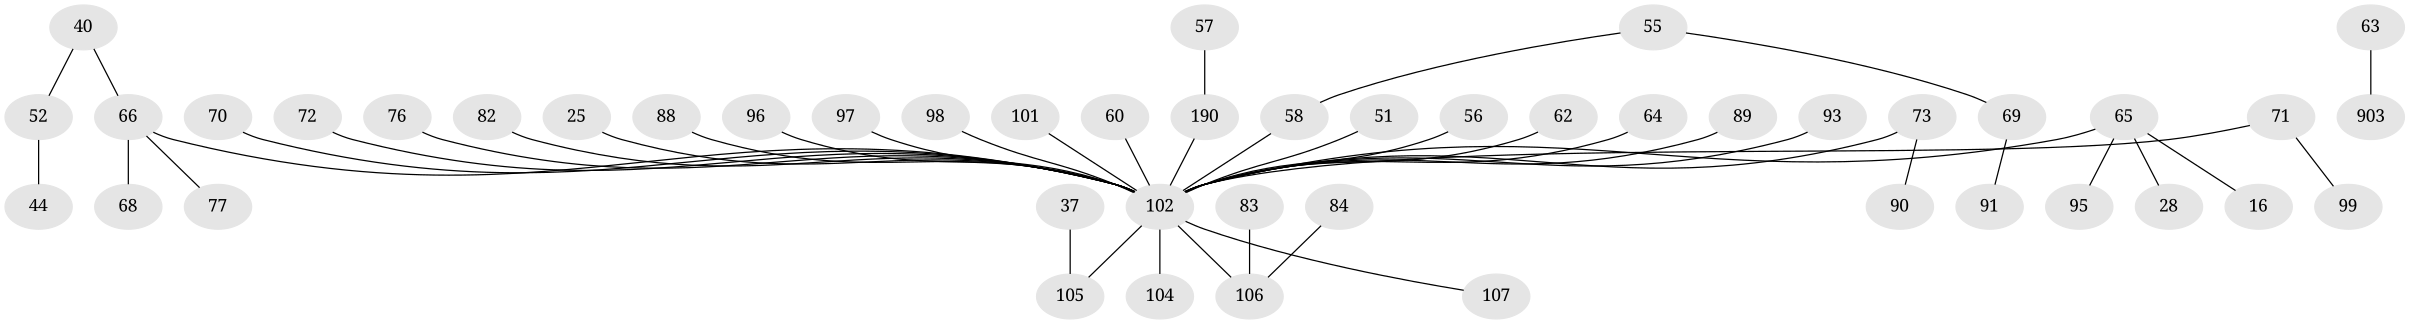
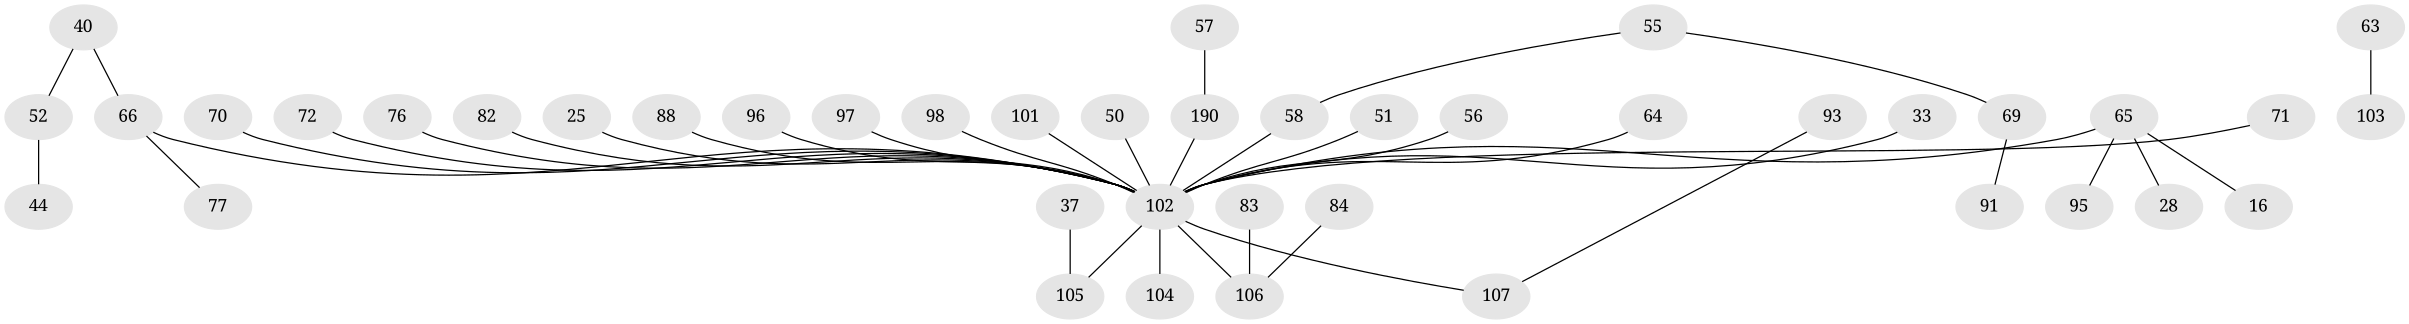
node "60": label "60" -> "50"
node "62": removed
node "89": removed
node "73": label "73" -> "33"
node "903": label "903" -> "103"
edge "93" -- "102": now "93" -- "107"
node "68": removed
node "90": removed
node "99": removed
